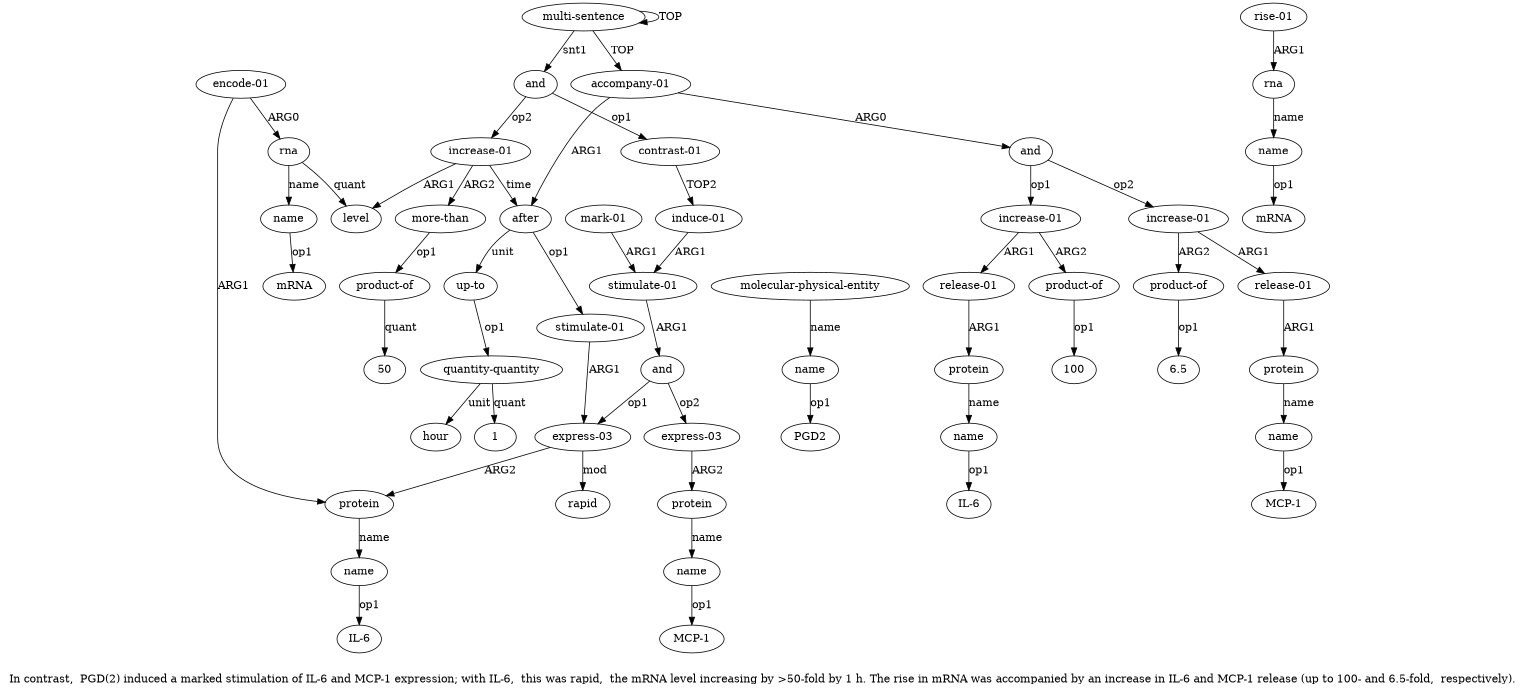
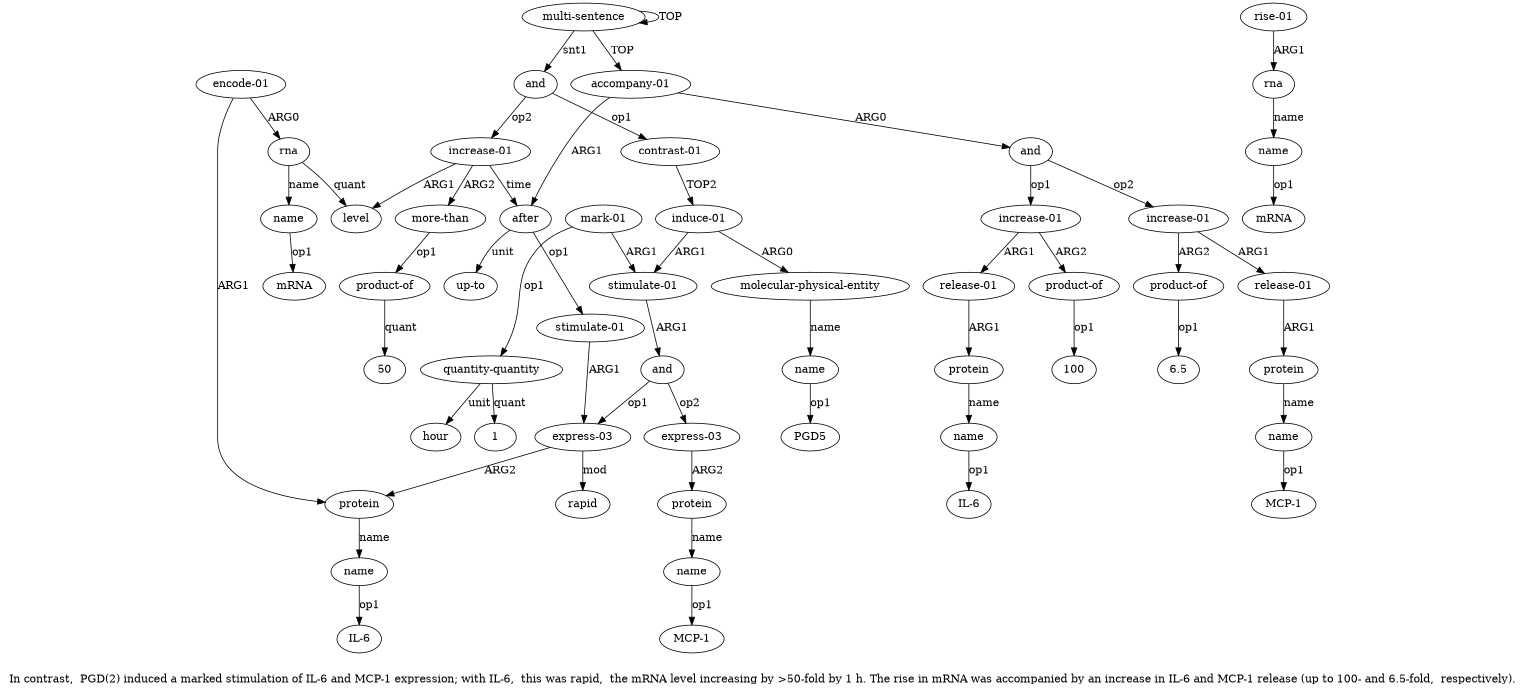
edge "induce-01" -> "molecular-physical-entity": added, label "ARG0"
edge "up-to" -> "quantity-quantity": now "mark-01" -> "quantity-quantity"
node "PGD2": label "PGD2" -> "PGD5"
